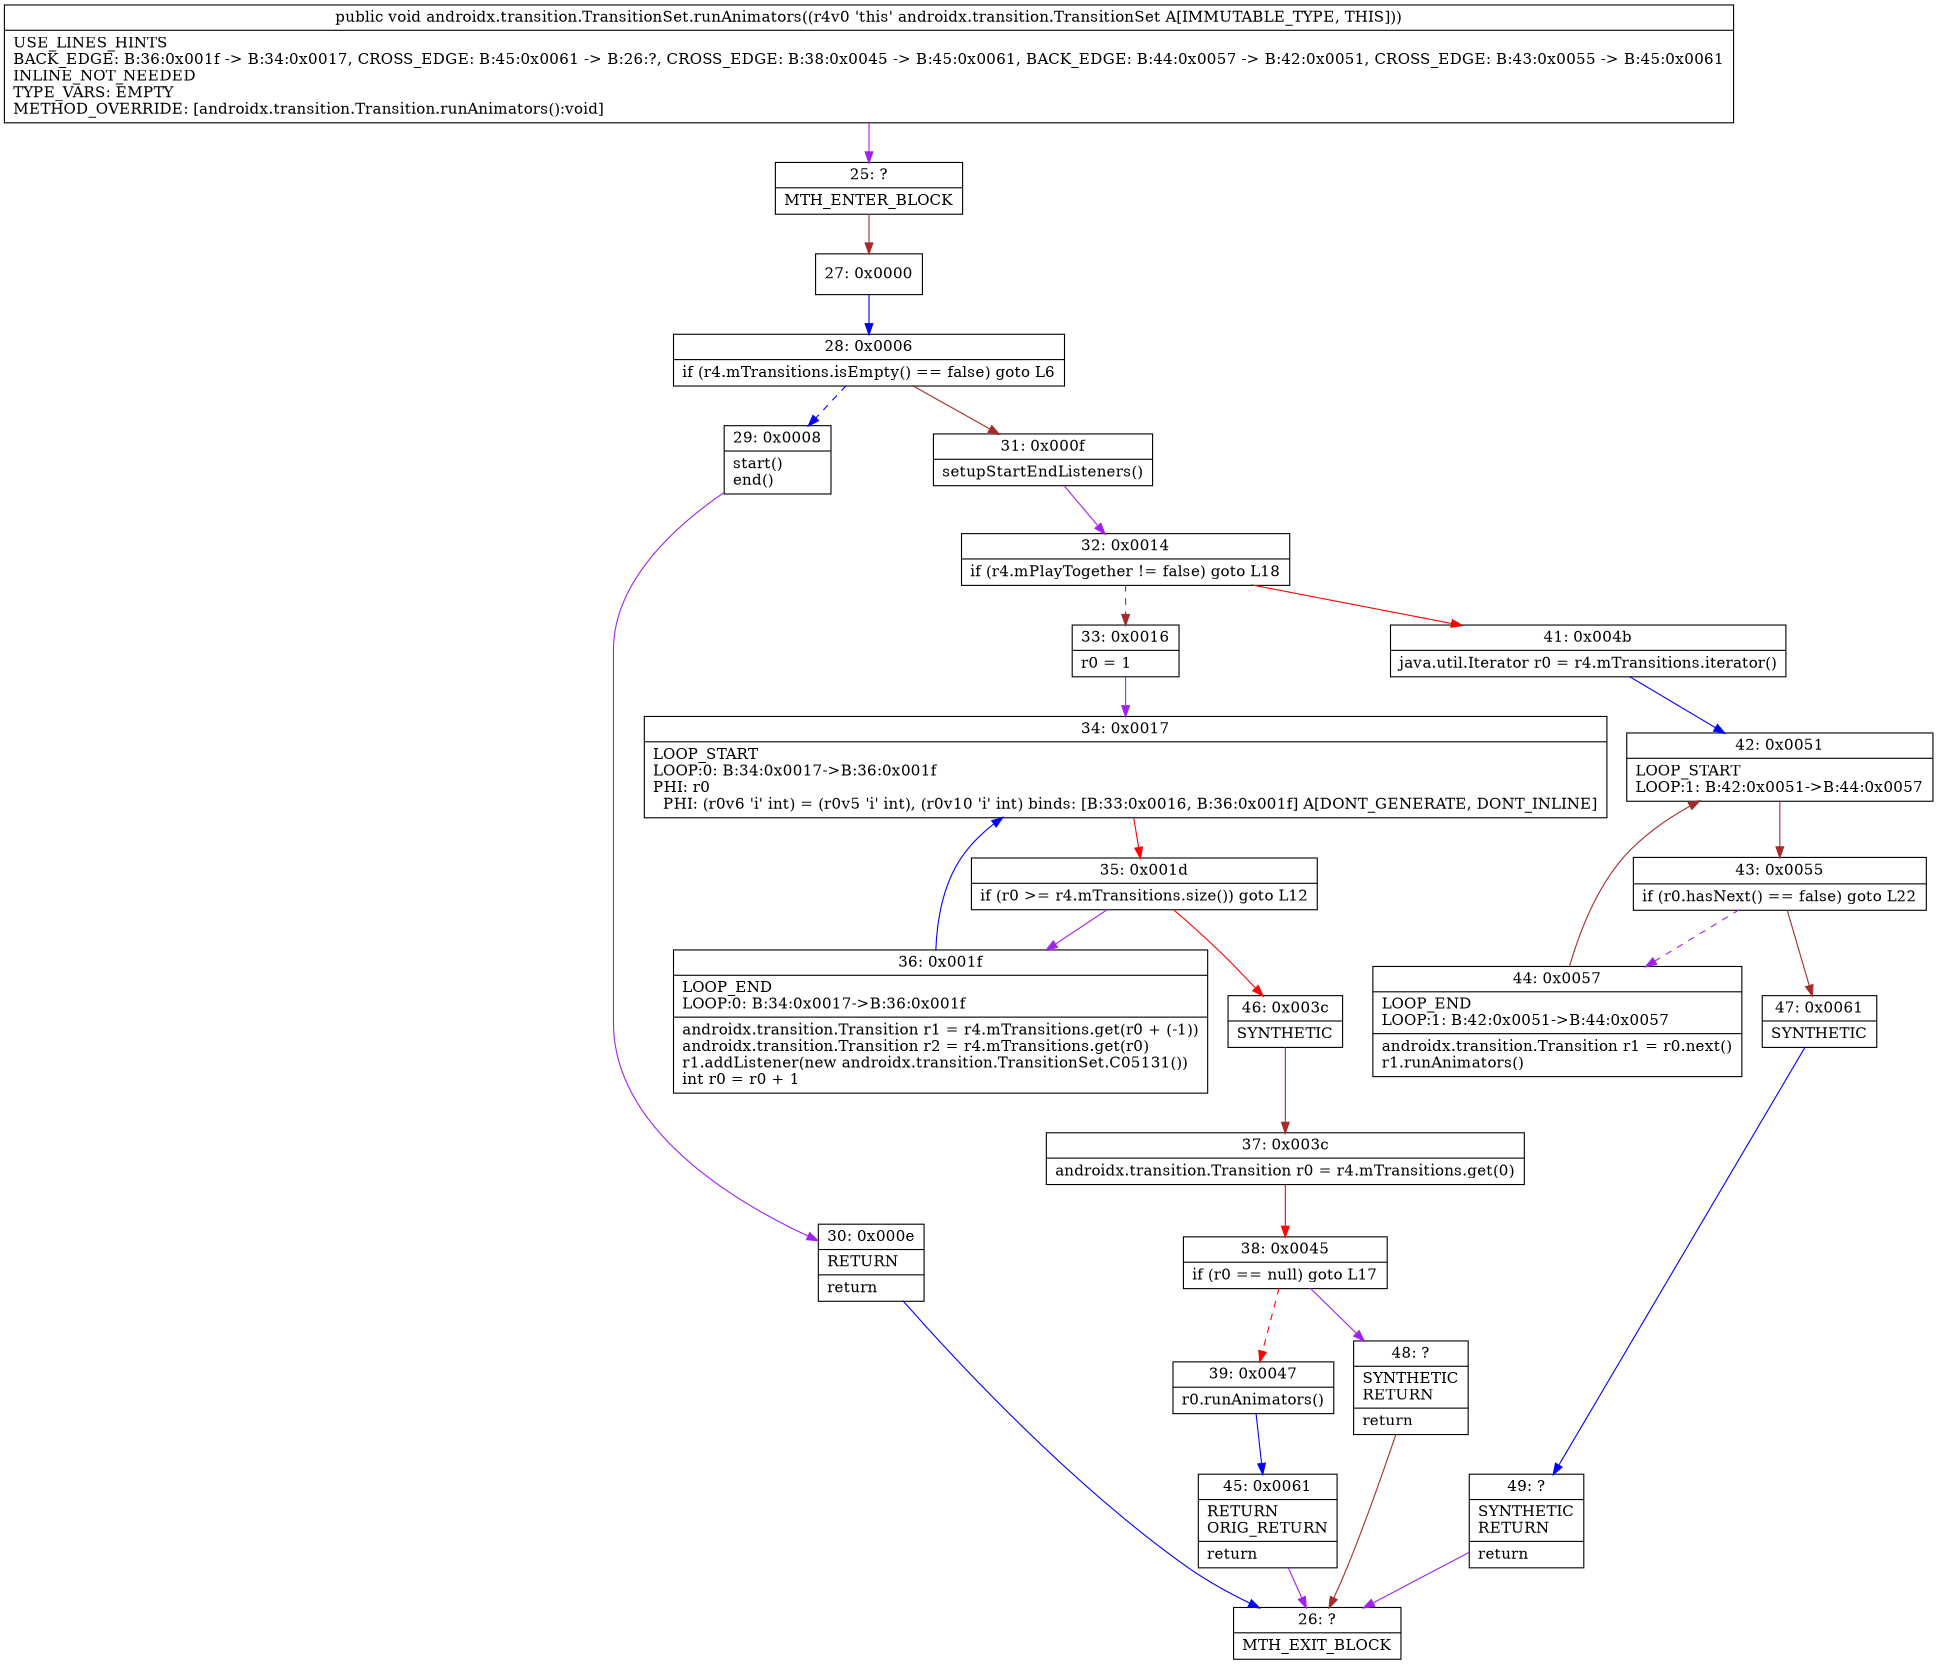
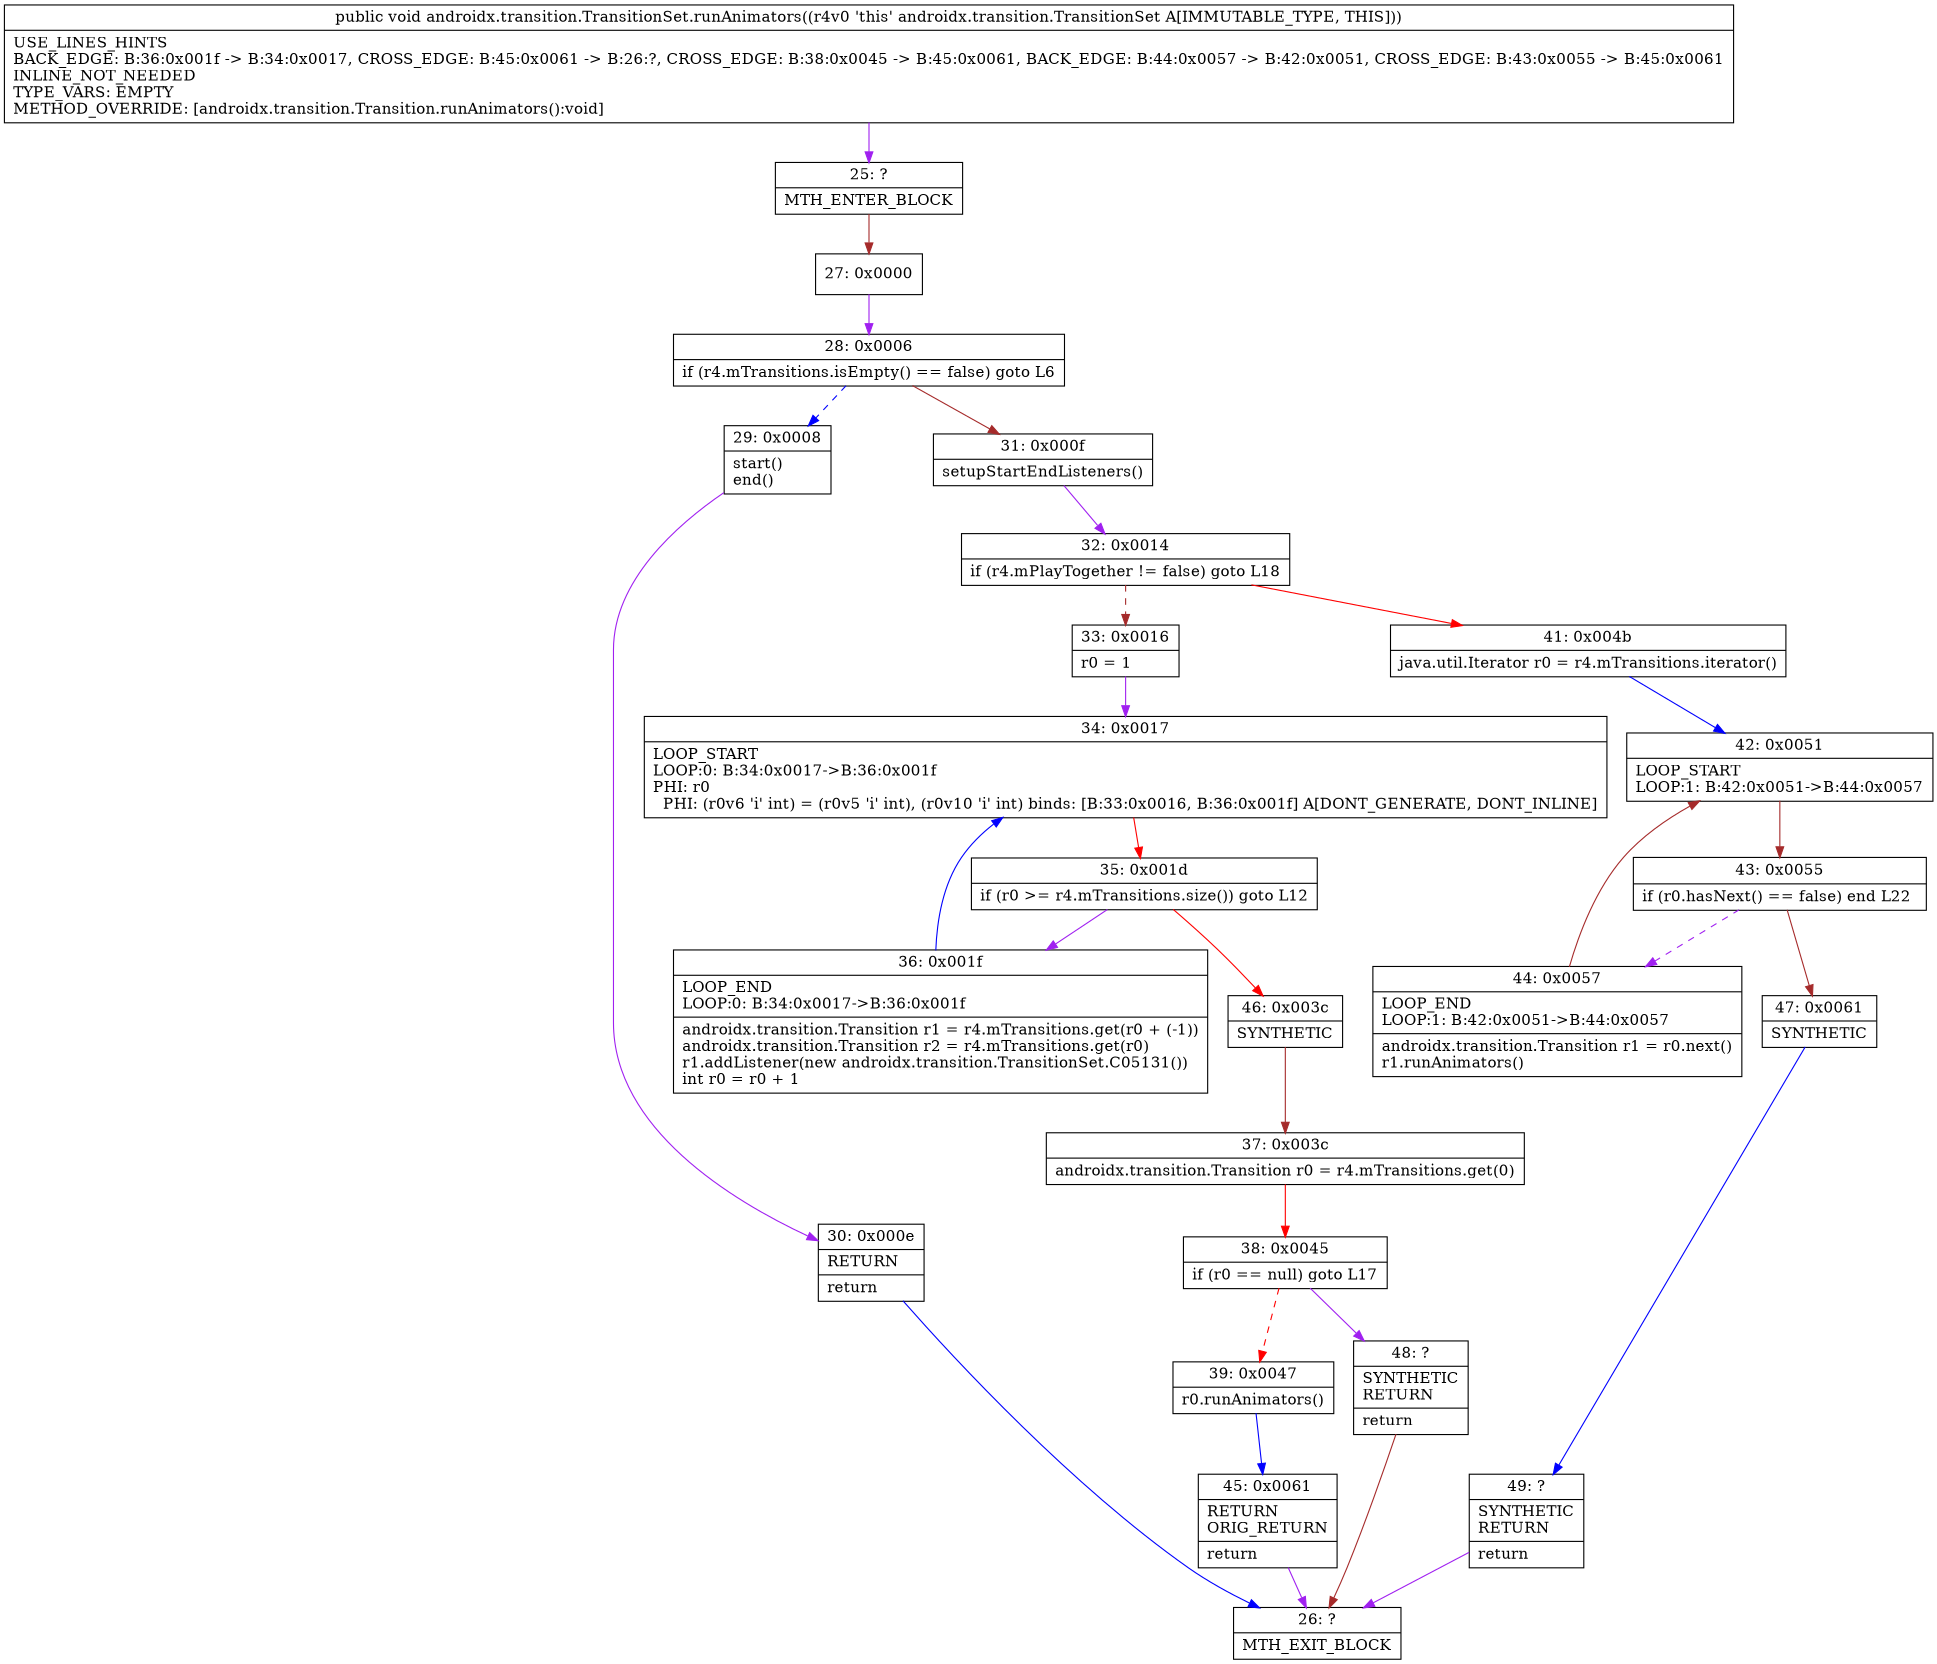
edge "27: 0x0000" -> "28: 0x0006": color blue -> purple
node "43: 0x0055": text "if (r0.hasNext() == false) goto L22" -> "if (r0.hasNext() == false) end L22"
